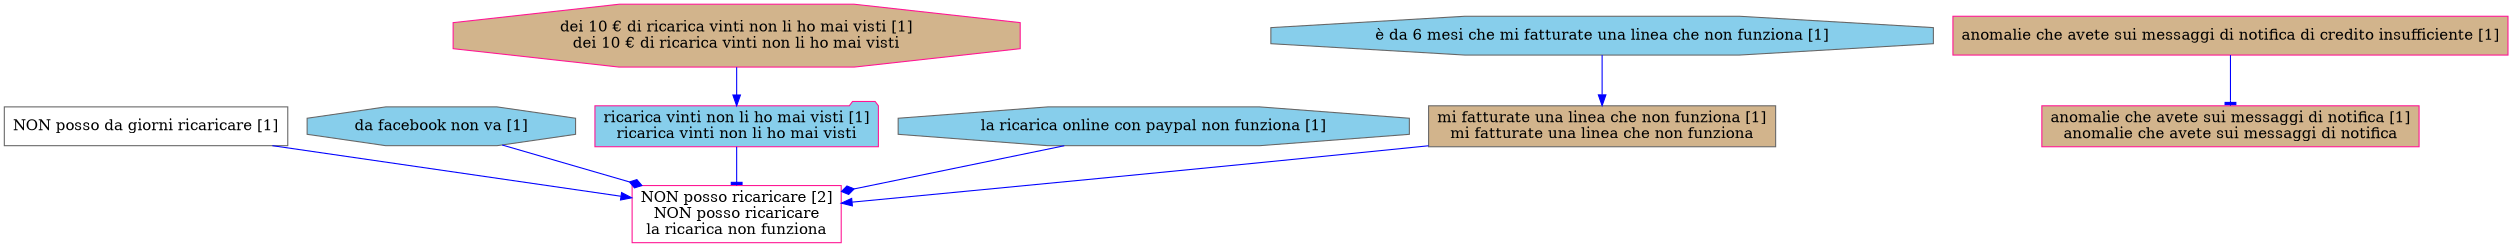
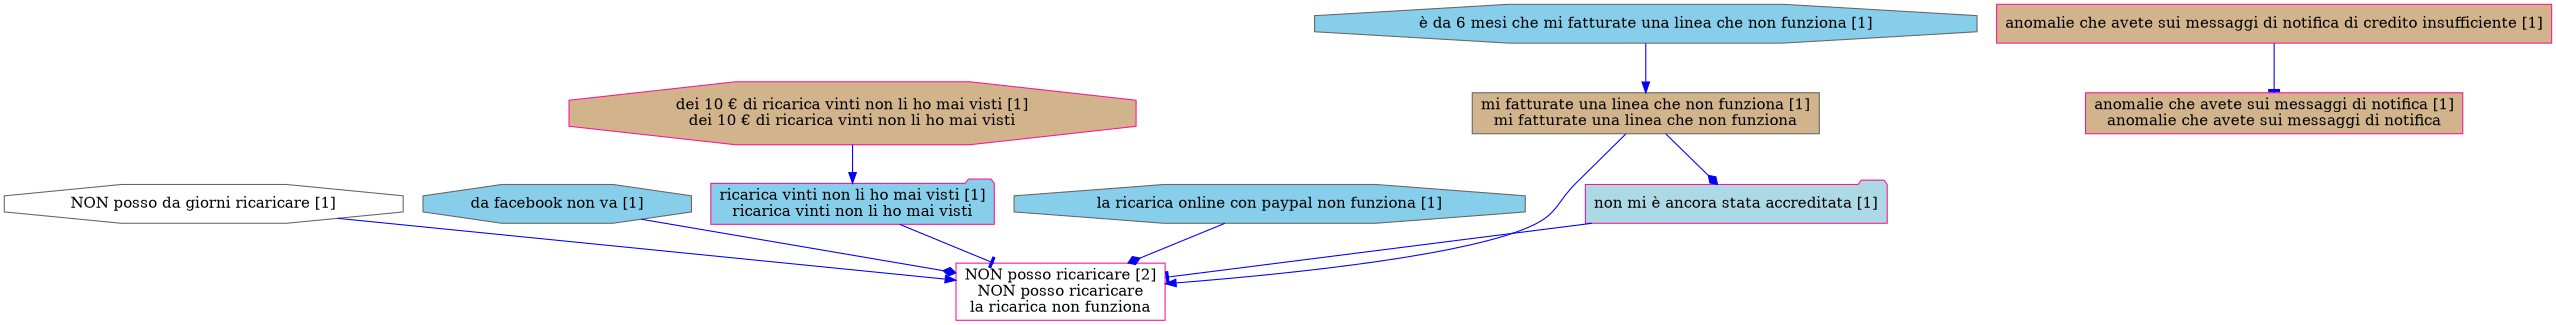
node "NON posso da giorni ricaricare [1]": shape box -> octagon
node "non mi è ancora stata accreditata [1]": added
